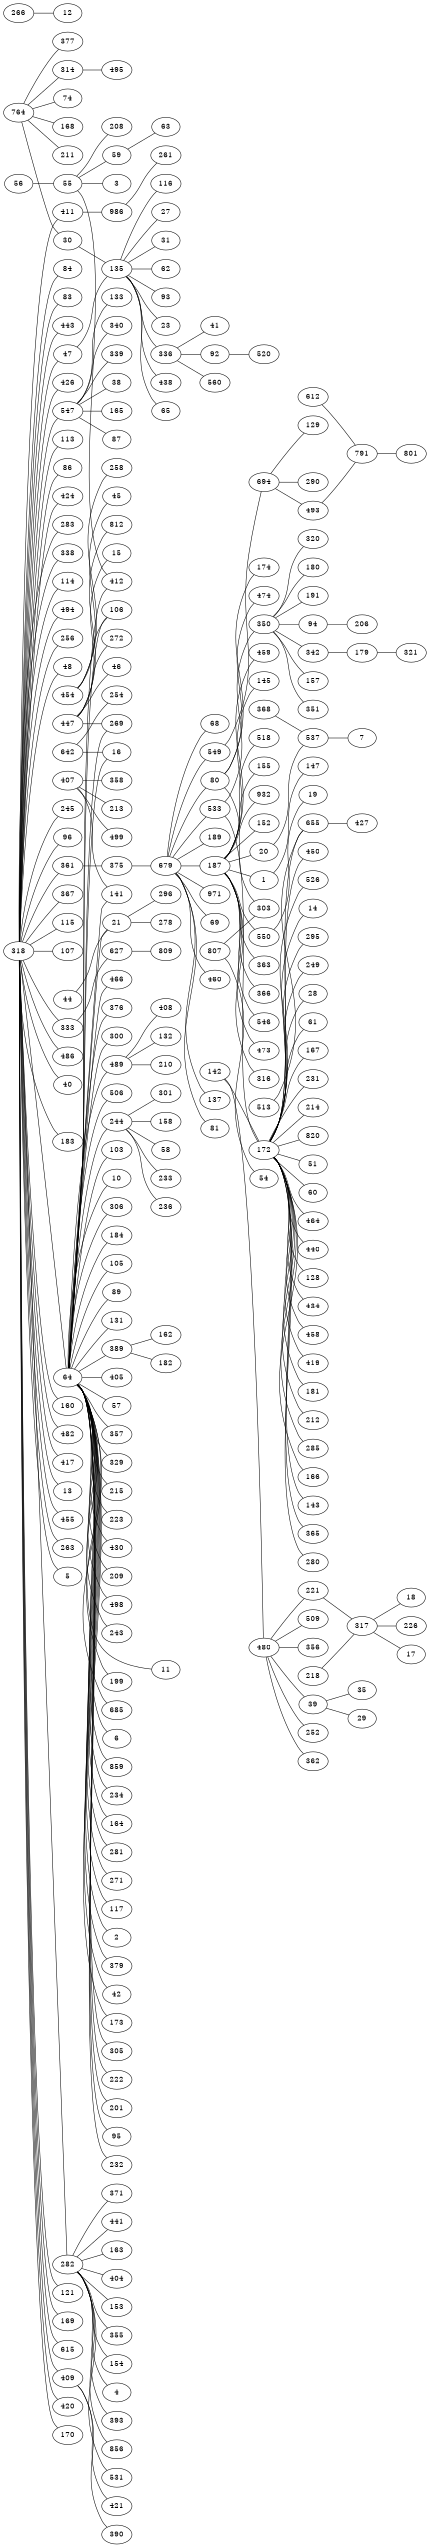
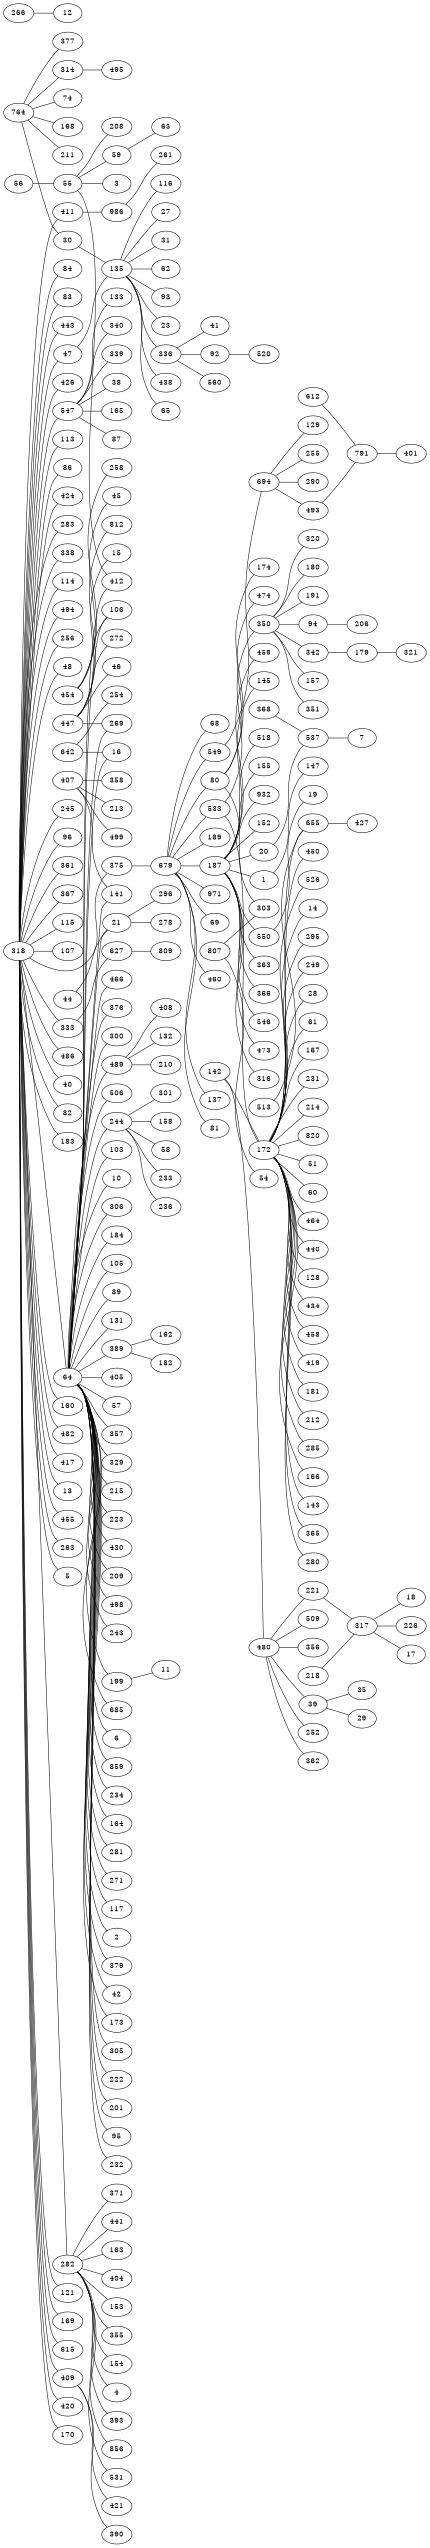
node "255": added
node "801": label "801" -> "401"
edge "361" -- "375": now "318" -- "375"
node "82": added
edge "64" -- "11": now "199" -- "11"
